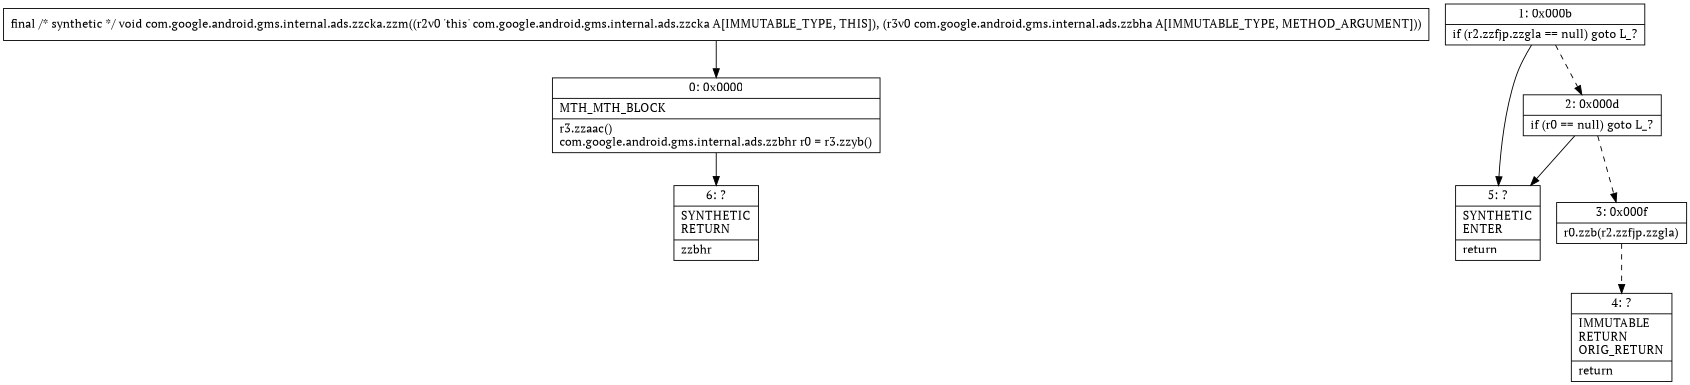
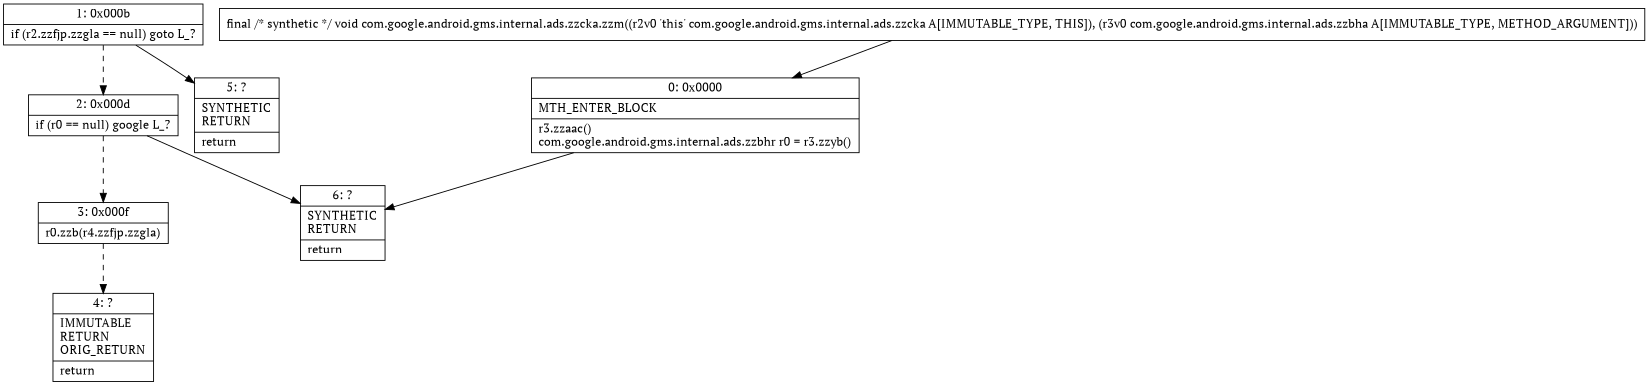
node "0: 0x0000": text "MTH_MTH_BLOCK" -> "MTH_ENTER_BLOCK"
node "2: 0x000d": text "if (r0 == null) goto L_?" -> "if (r0 == null) google L_?"
edge "2: 0x000d" -> "5: ?": now "2: 0x000d" -> "6: ?"
node "5: ?": text "ENTER" -> "RETURN"
node "3: 0x000f": text "r0.zzb(r2.zzfjp.zzgla)" -> "r0.zzb(r4.zzfjp.zzgla)"
node "6: ?": text "zzbhr" -> "return"
